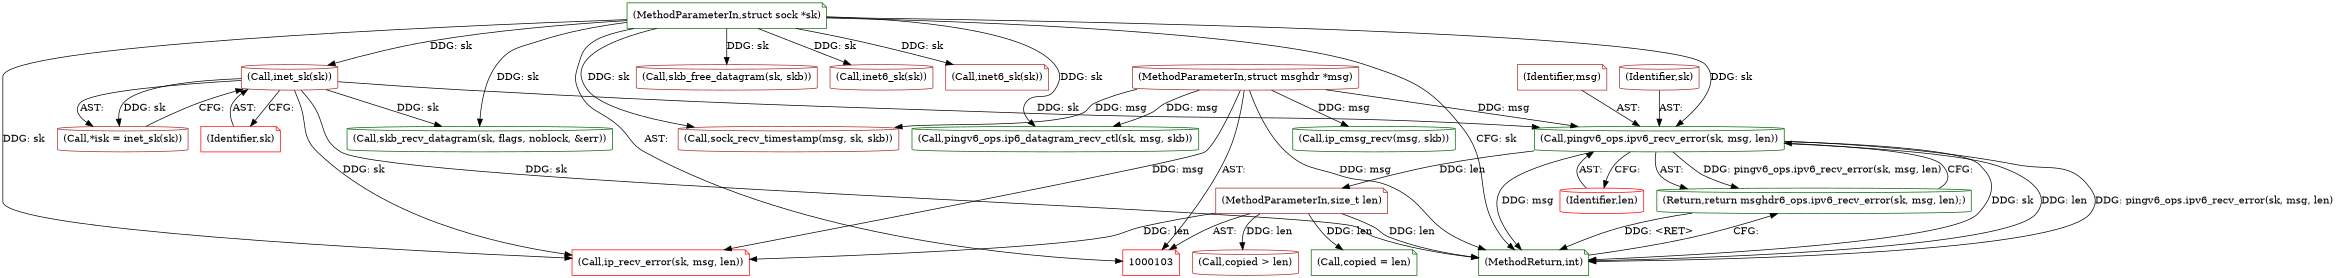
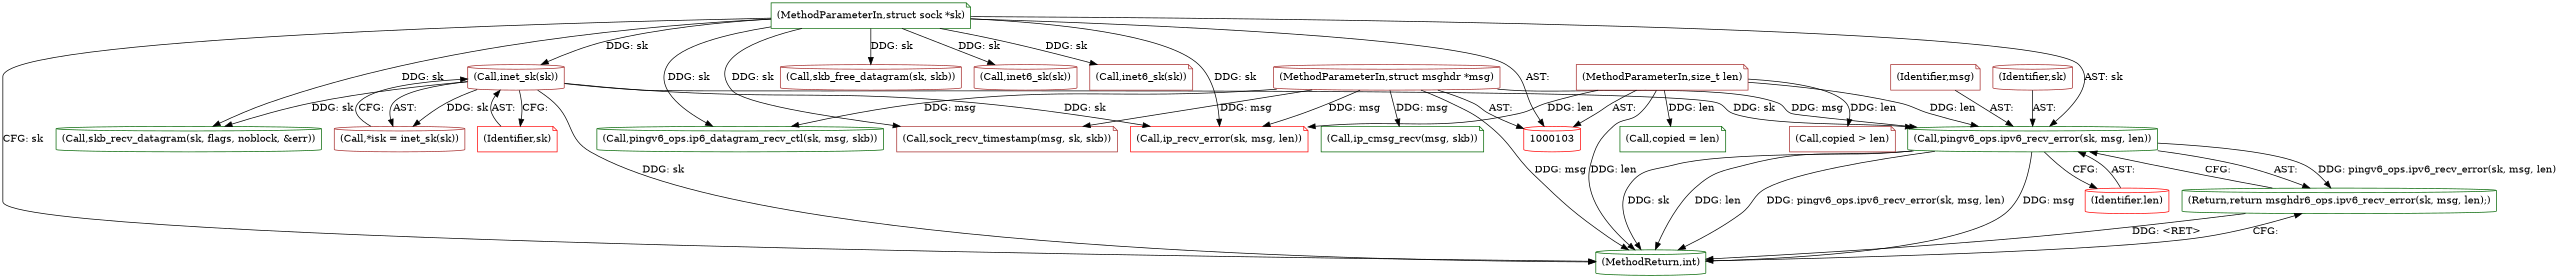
edge "(MethodParameterIn,struct sock *sk)" -> "(Call,pingv6_ops.ipv6_recv_error(sk, msg, len))": label "DDG: sk" -> "AST: sk"
node "(Call,sock_recv_timestamp(msg, sk, skb))": shape cylinder -> note
node "(Call,ip_cmsg_recv(msg, skb))": shape cylinder -> note
edge "(Call,pingv6_ops.ipv6_recv_error(sk, msg, len))" -> "(MethodParameterIn,size_t len)": reversed
node "1000103": shape note -> cylinder
node "(Call,copied > len)": shape cylinder -> note
node "(MethodReturn,int)": shape note -> cylinder
